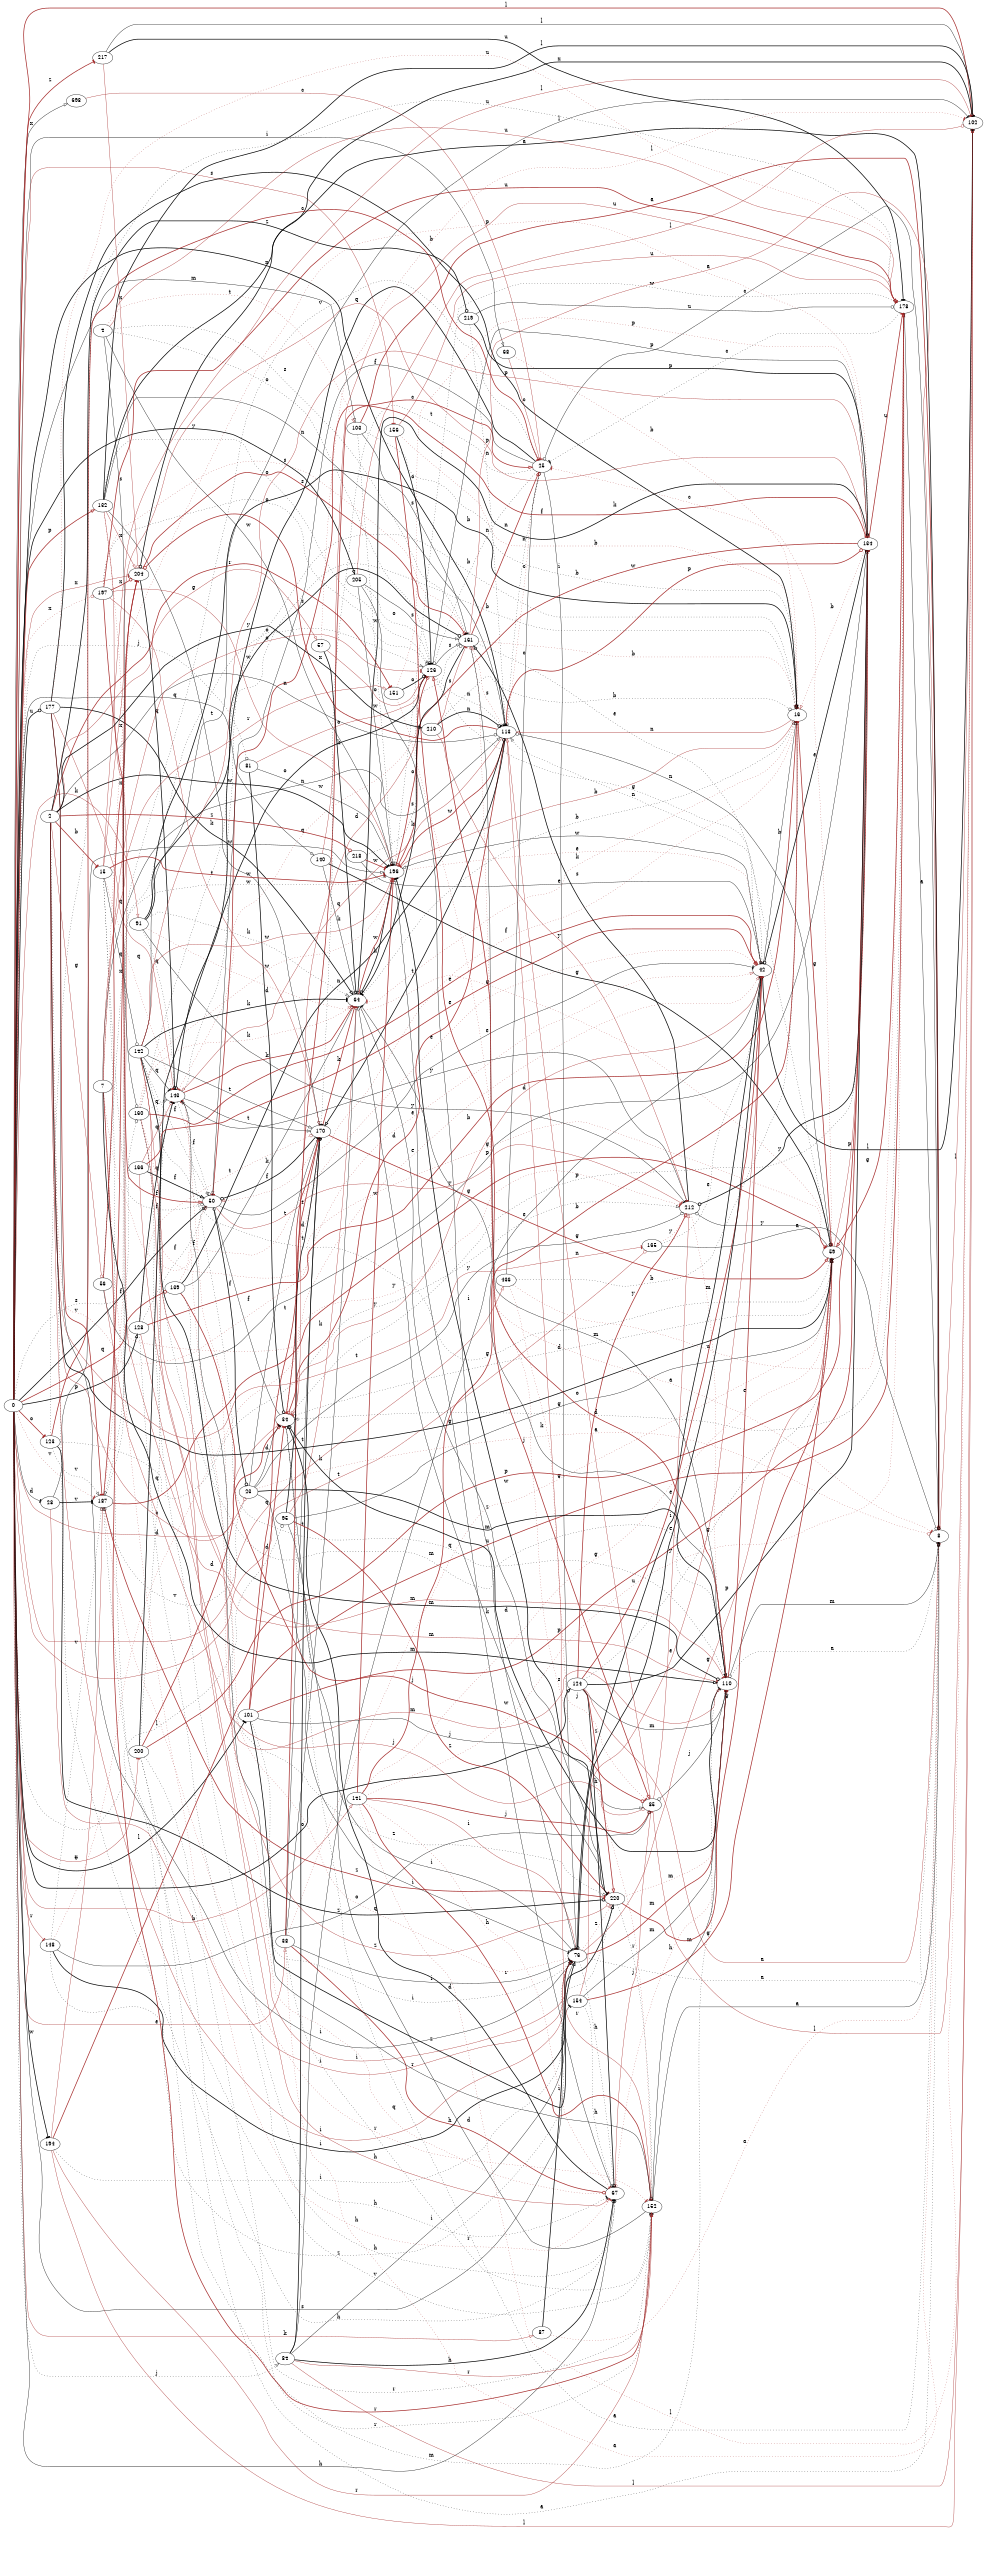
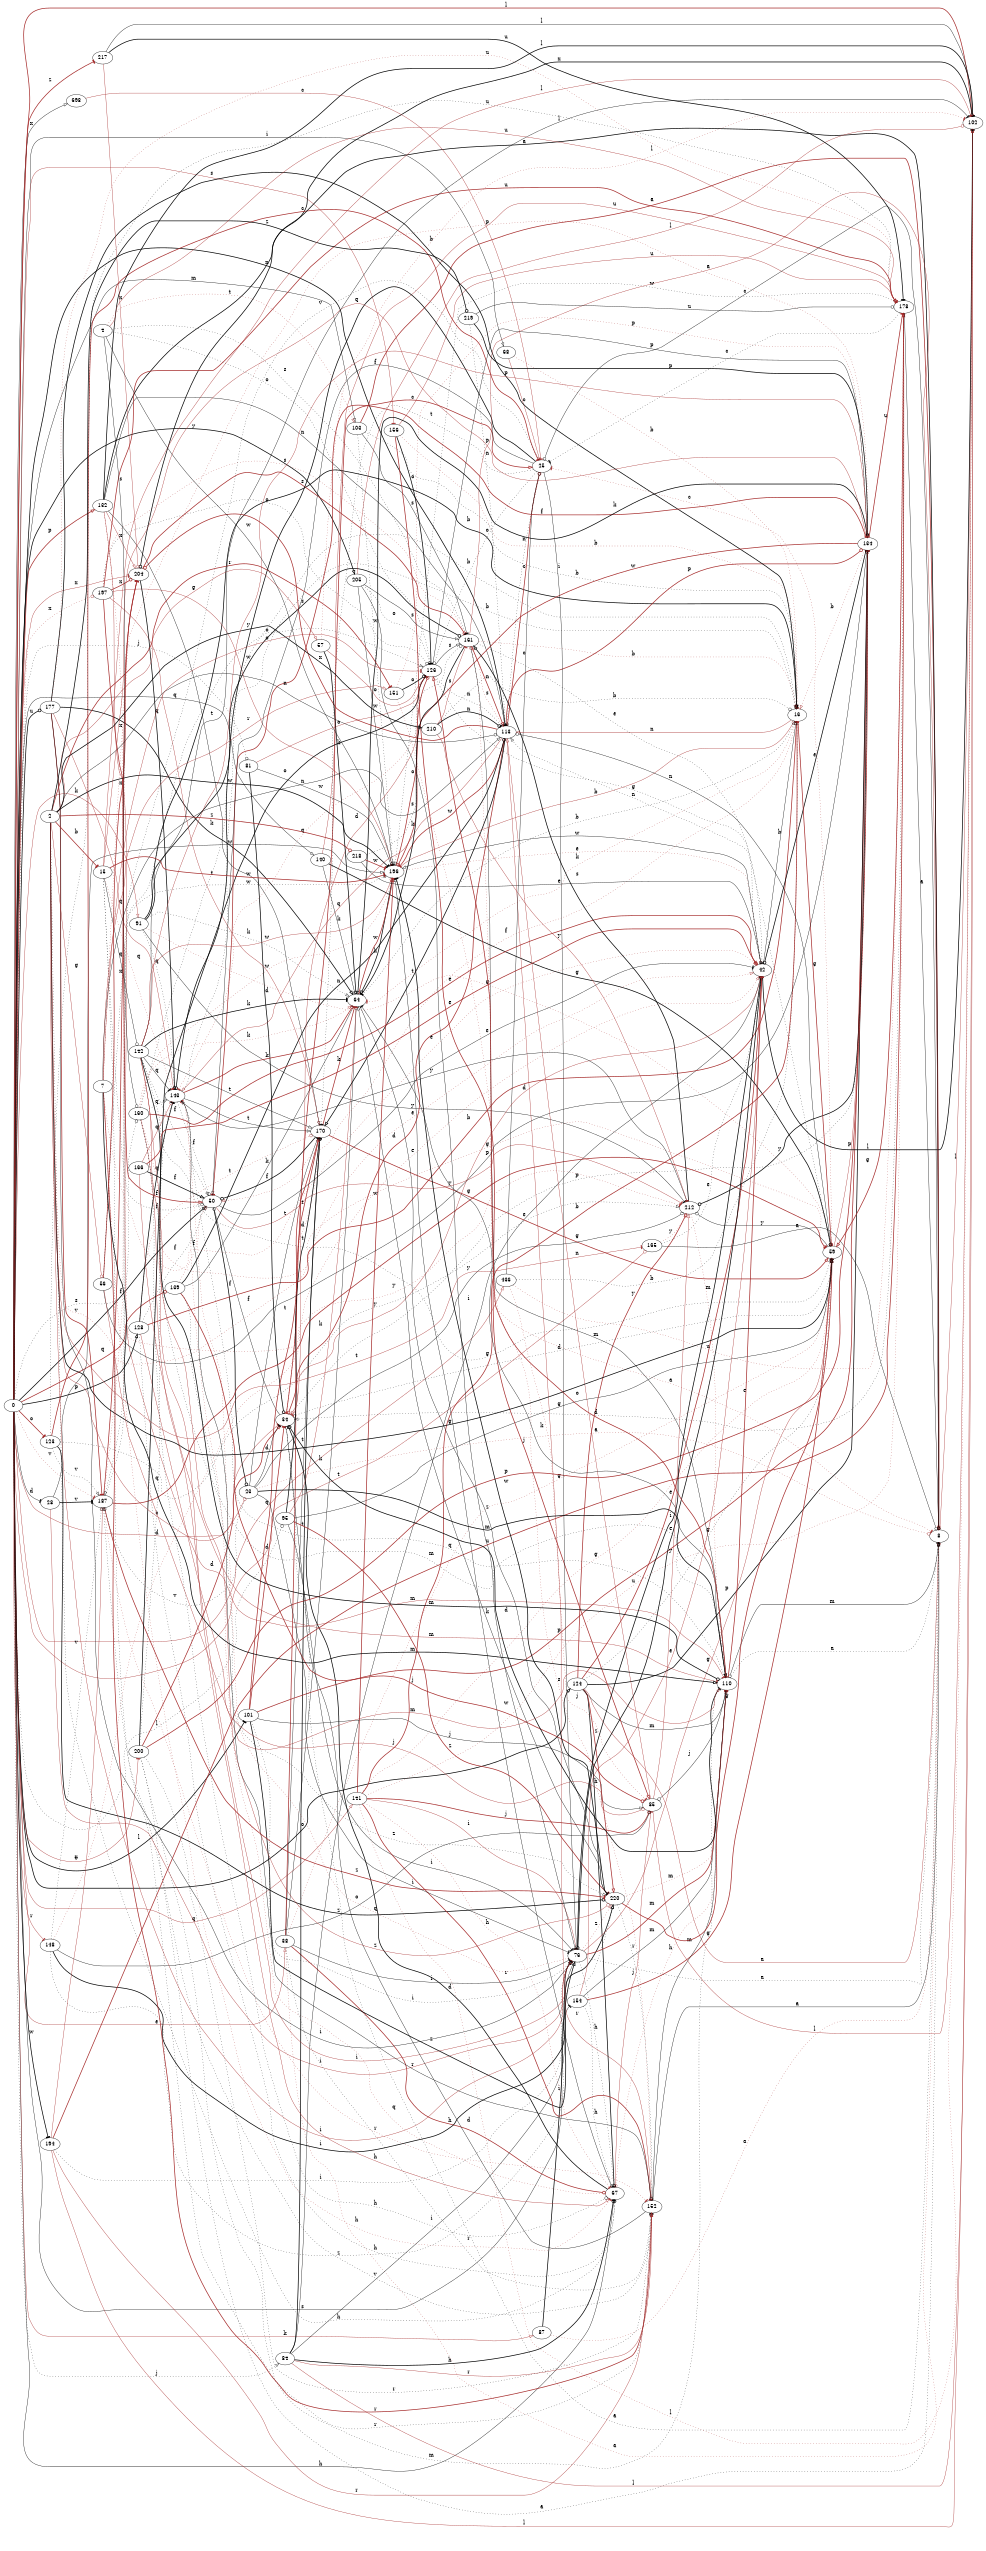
edge "132" -> "126": removed, label "o"
edge "25" -> "126": label "n" -> "o"
edge "161" -> "25": now "161" -> "113"
edge "113" -> "25": style dotted -> bold
edge "160" -> "67": arrowhead tee -> odot
edge "0" -> "141": label "b" -> "q"
